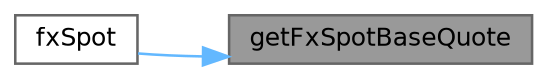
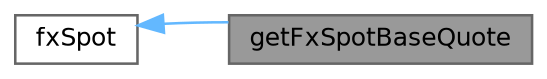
edge "fxSpot" -> "getFxSpotBaseQuote": reversed
